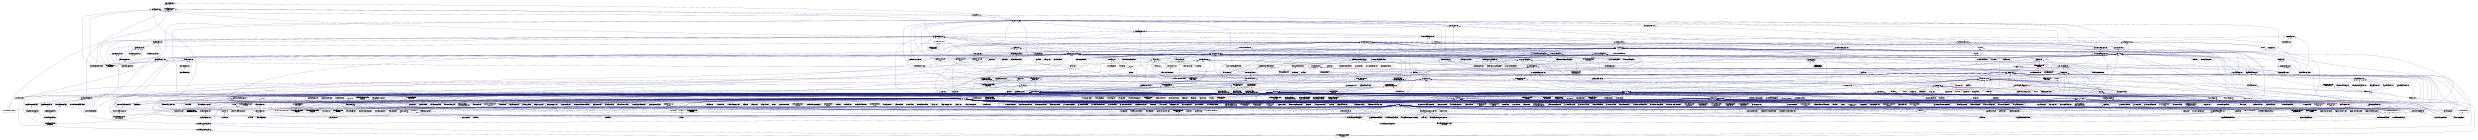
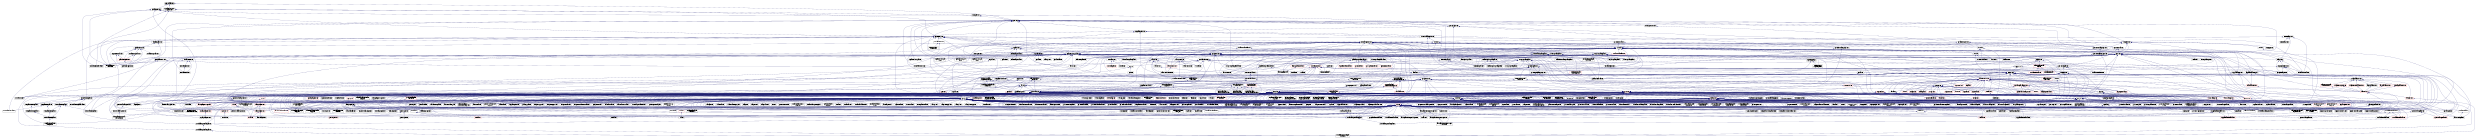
node "thread_pool_executors.hpp": label "thread_pool_executors.hpp" -> "thread_pool_lambda.hpp"
